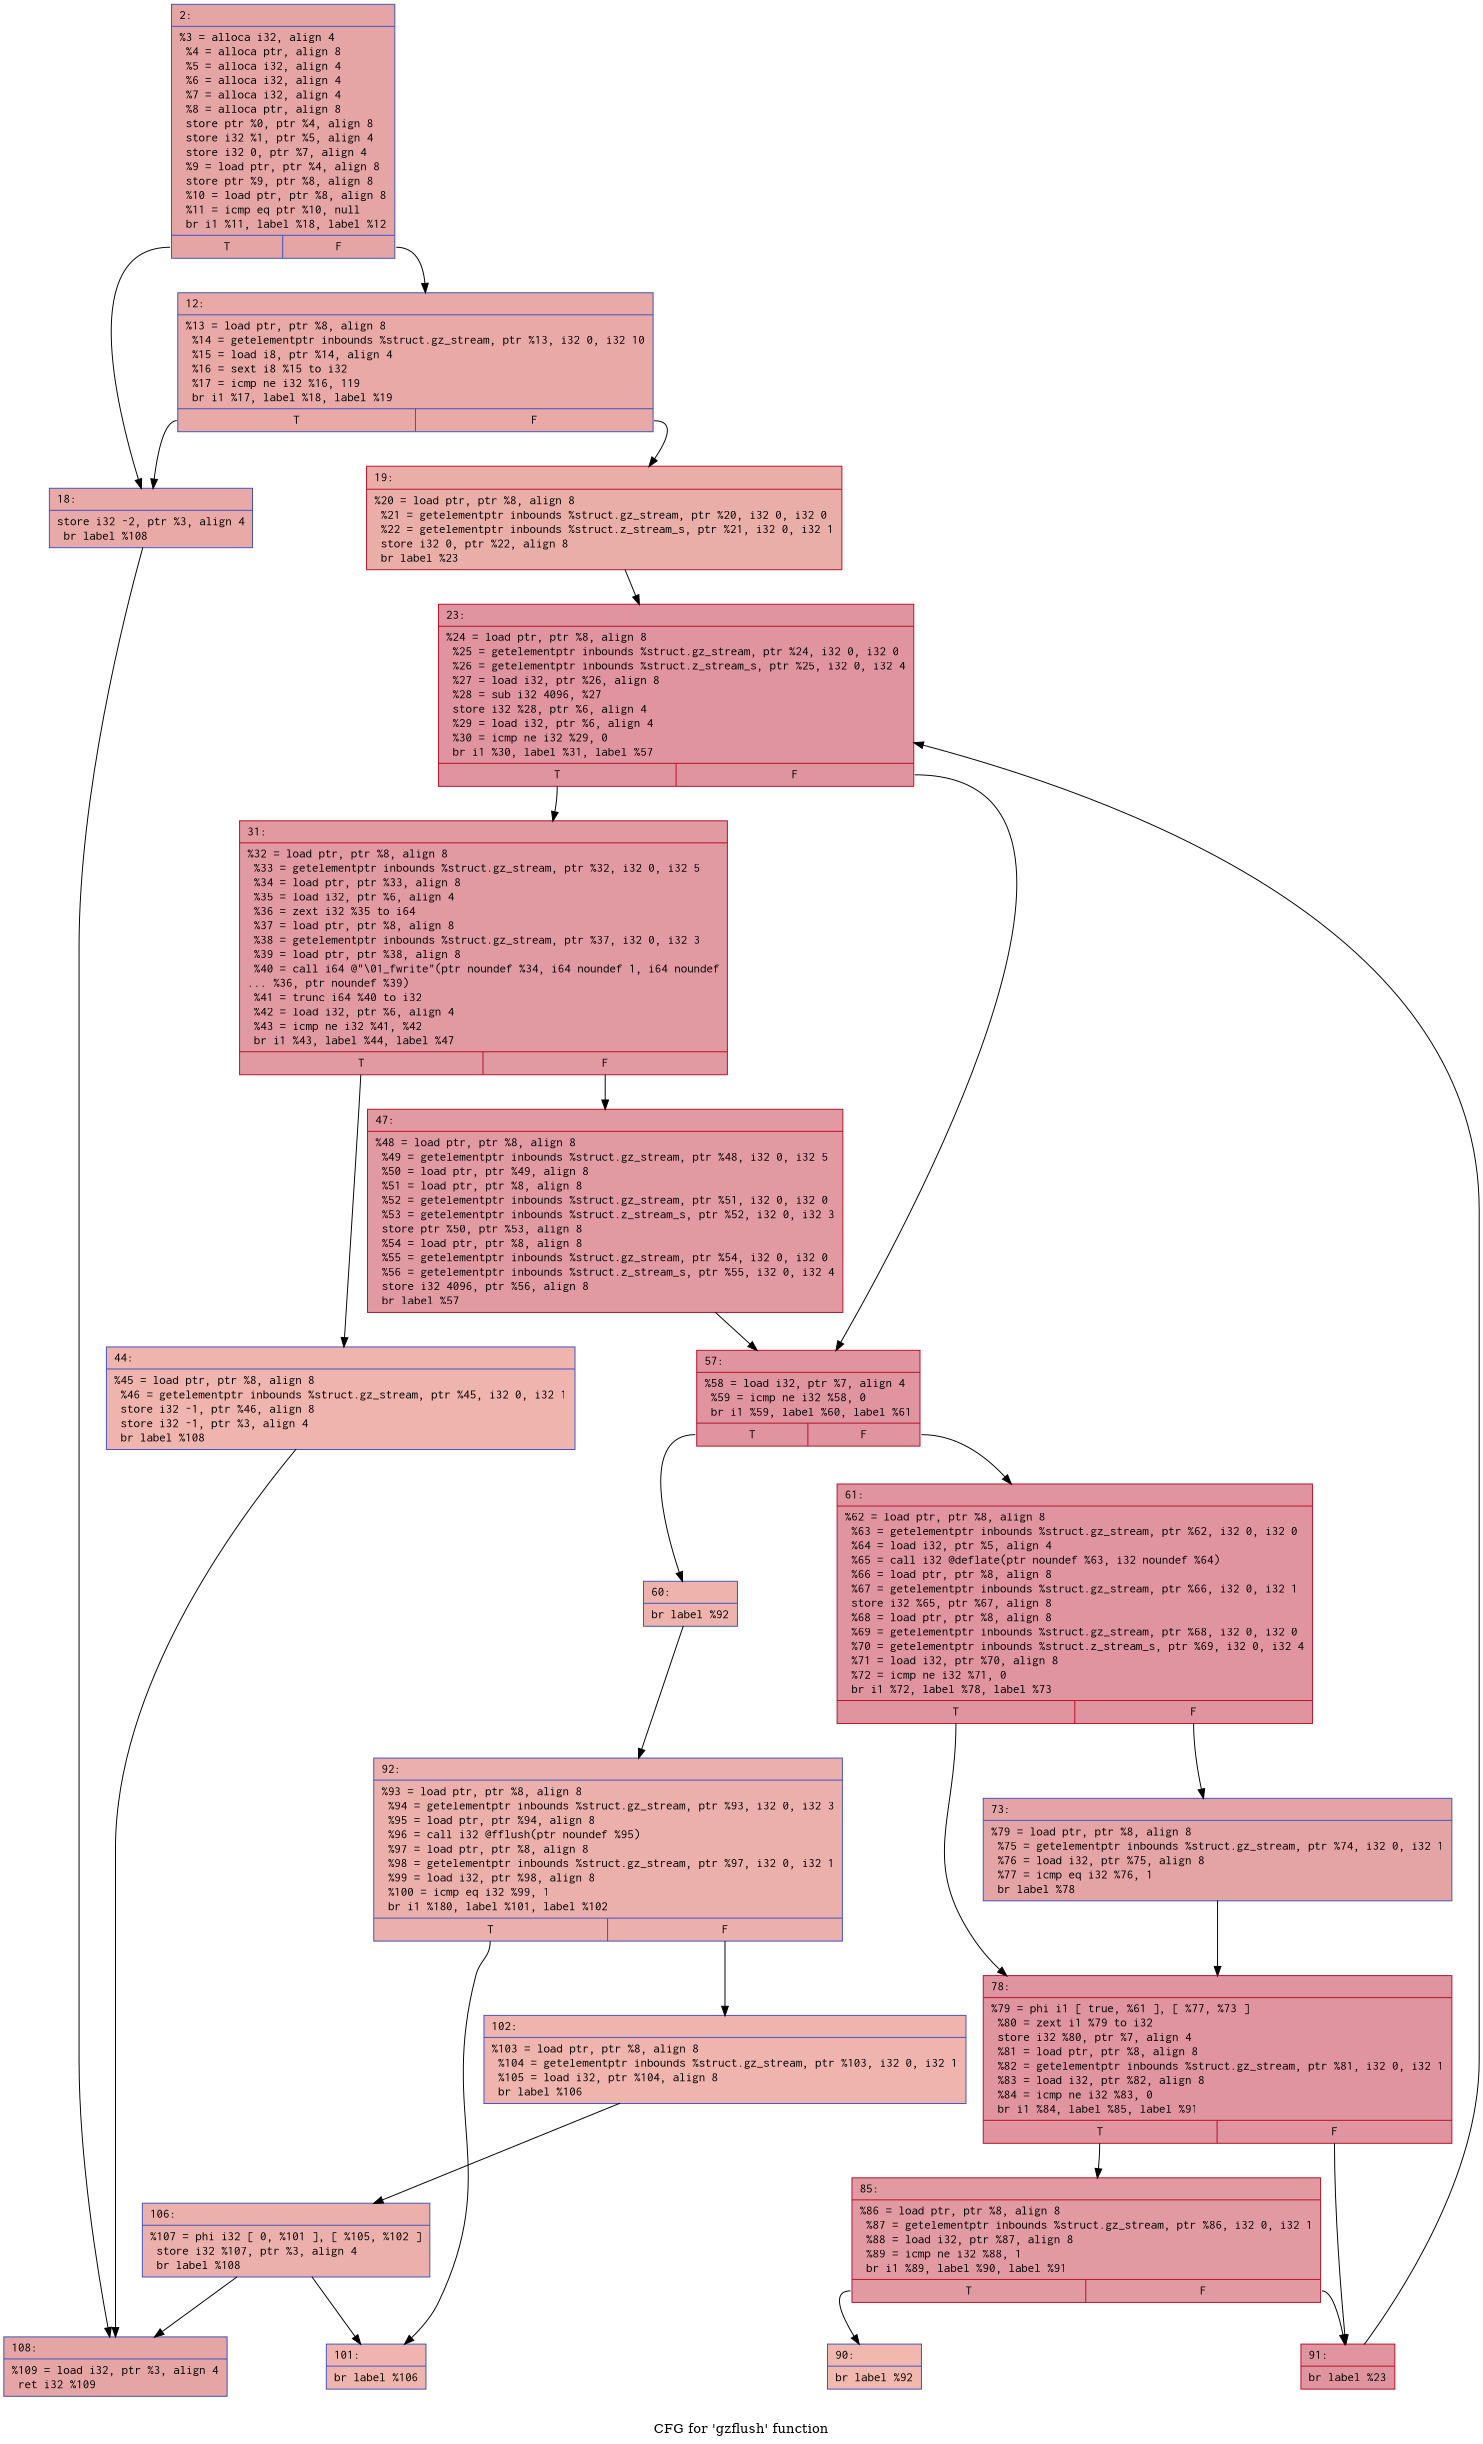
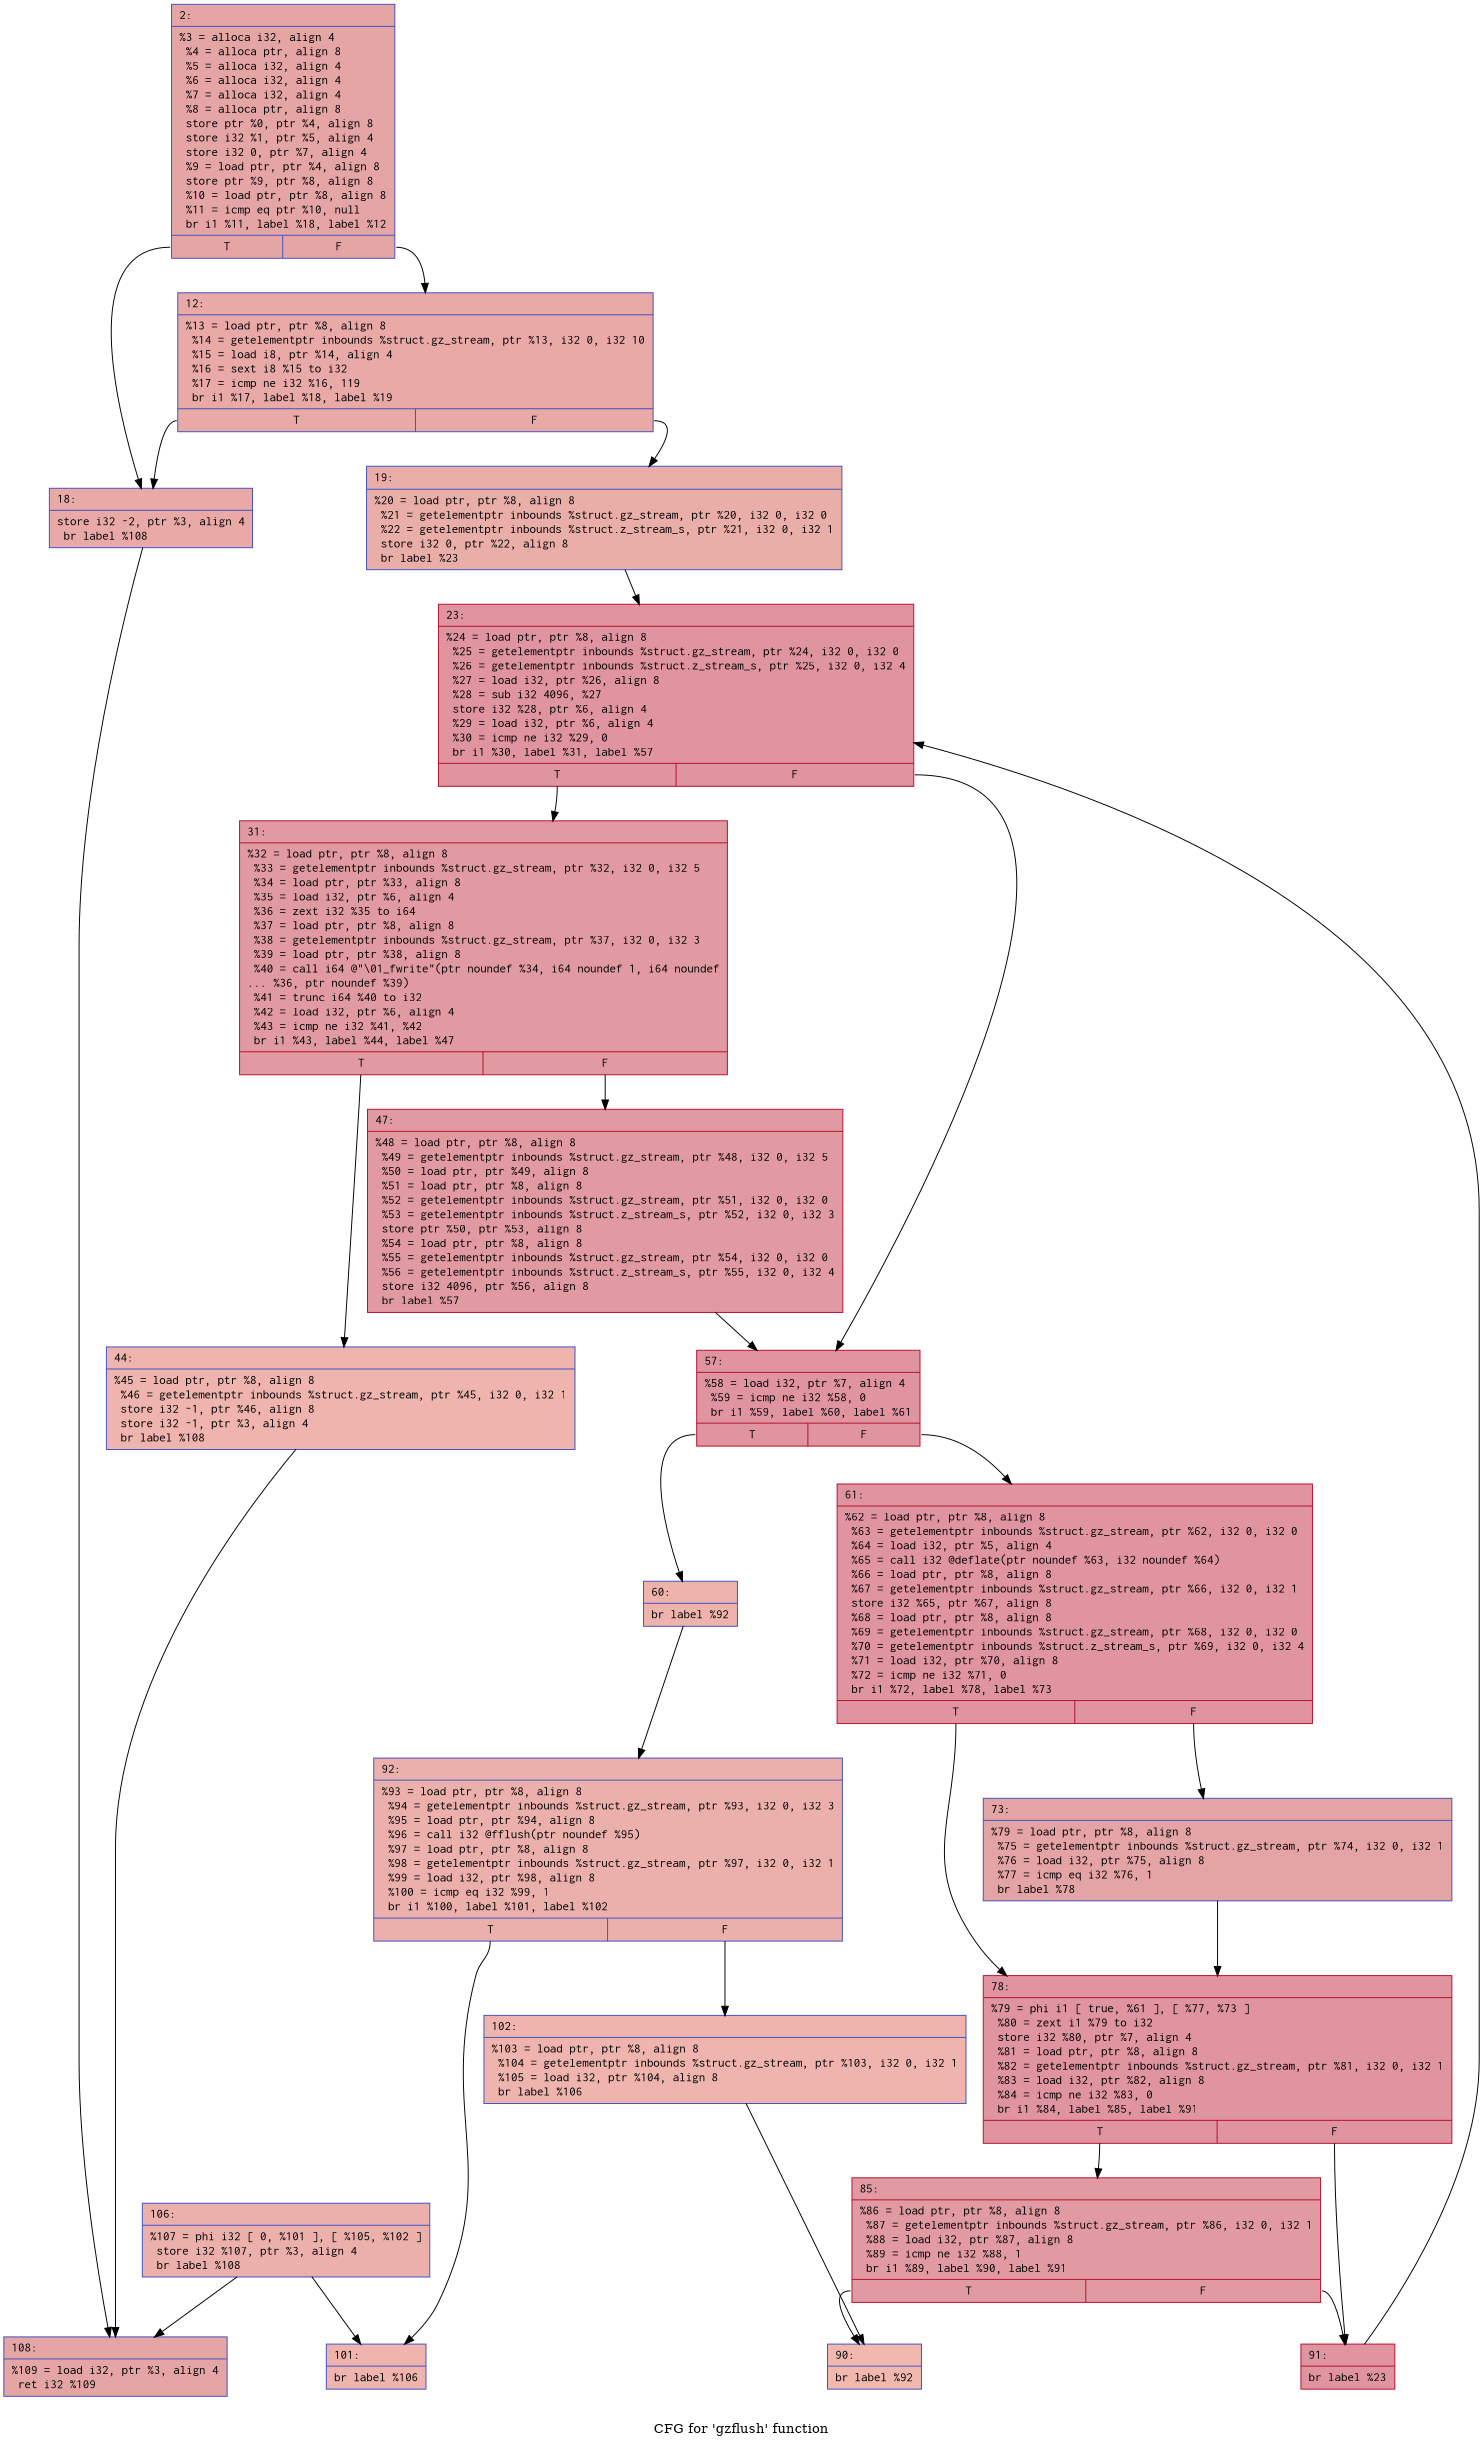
node "19:": color #b70d28ff -> #3d50c3ff
node "92:": text "br i1 %180, label %101, label %102" -> "br i1 %100, label %101, label %102"
edge "102:" -> "106:": now "102:" -> "90:"
